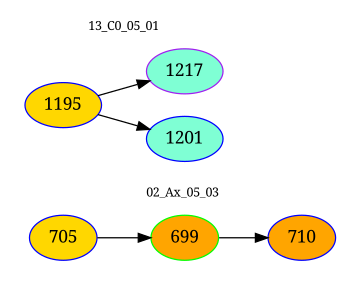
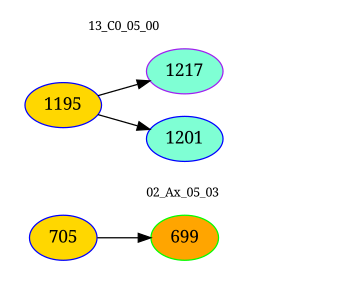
cluster "13_C0_05_01": label "13_C0_05_01" -> "13_C0_05_00"
node "710": removed
